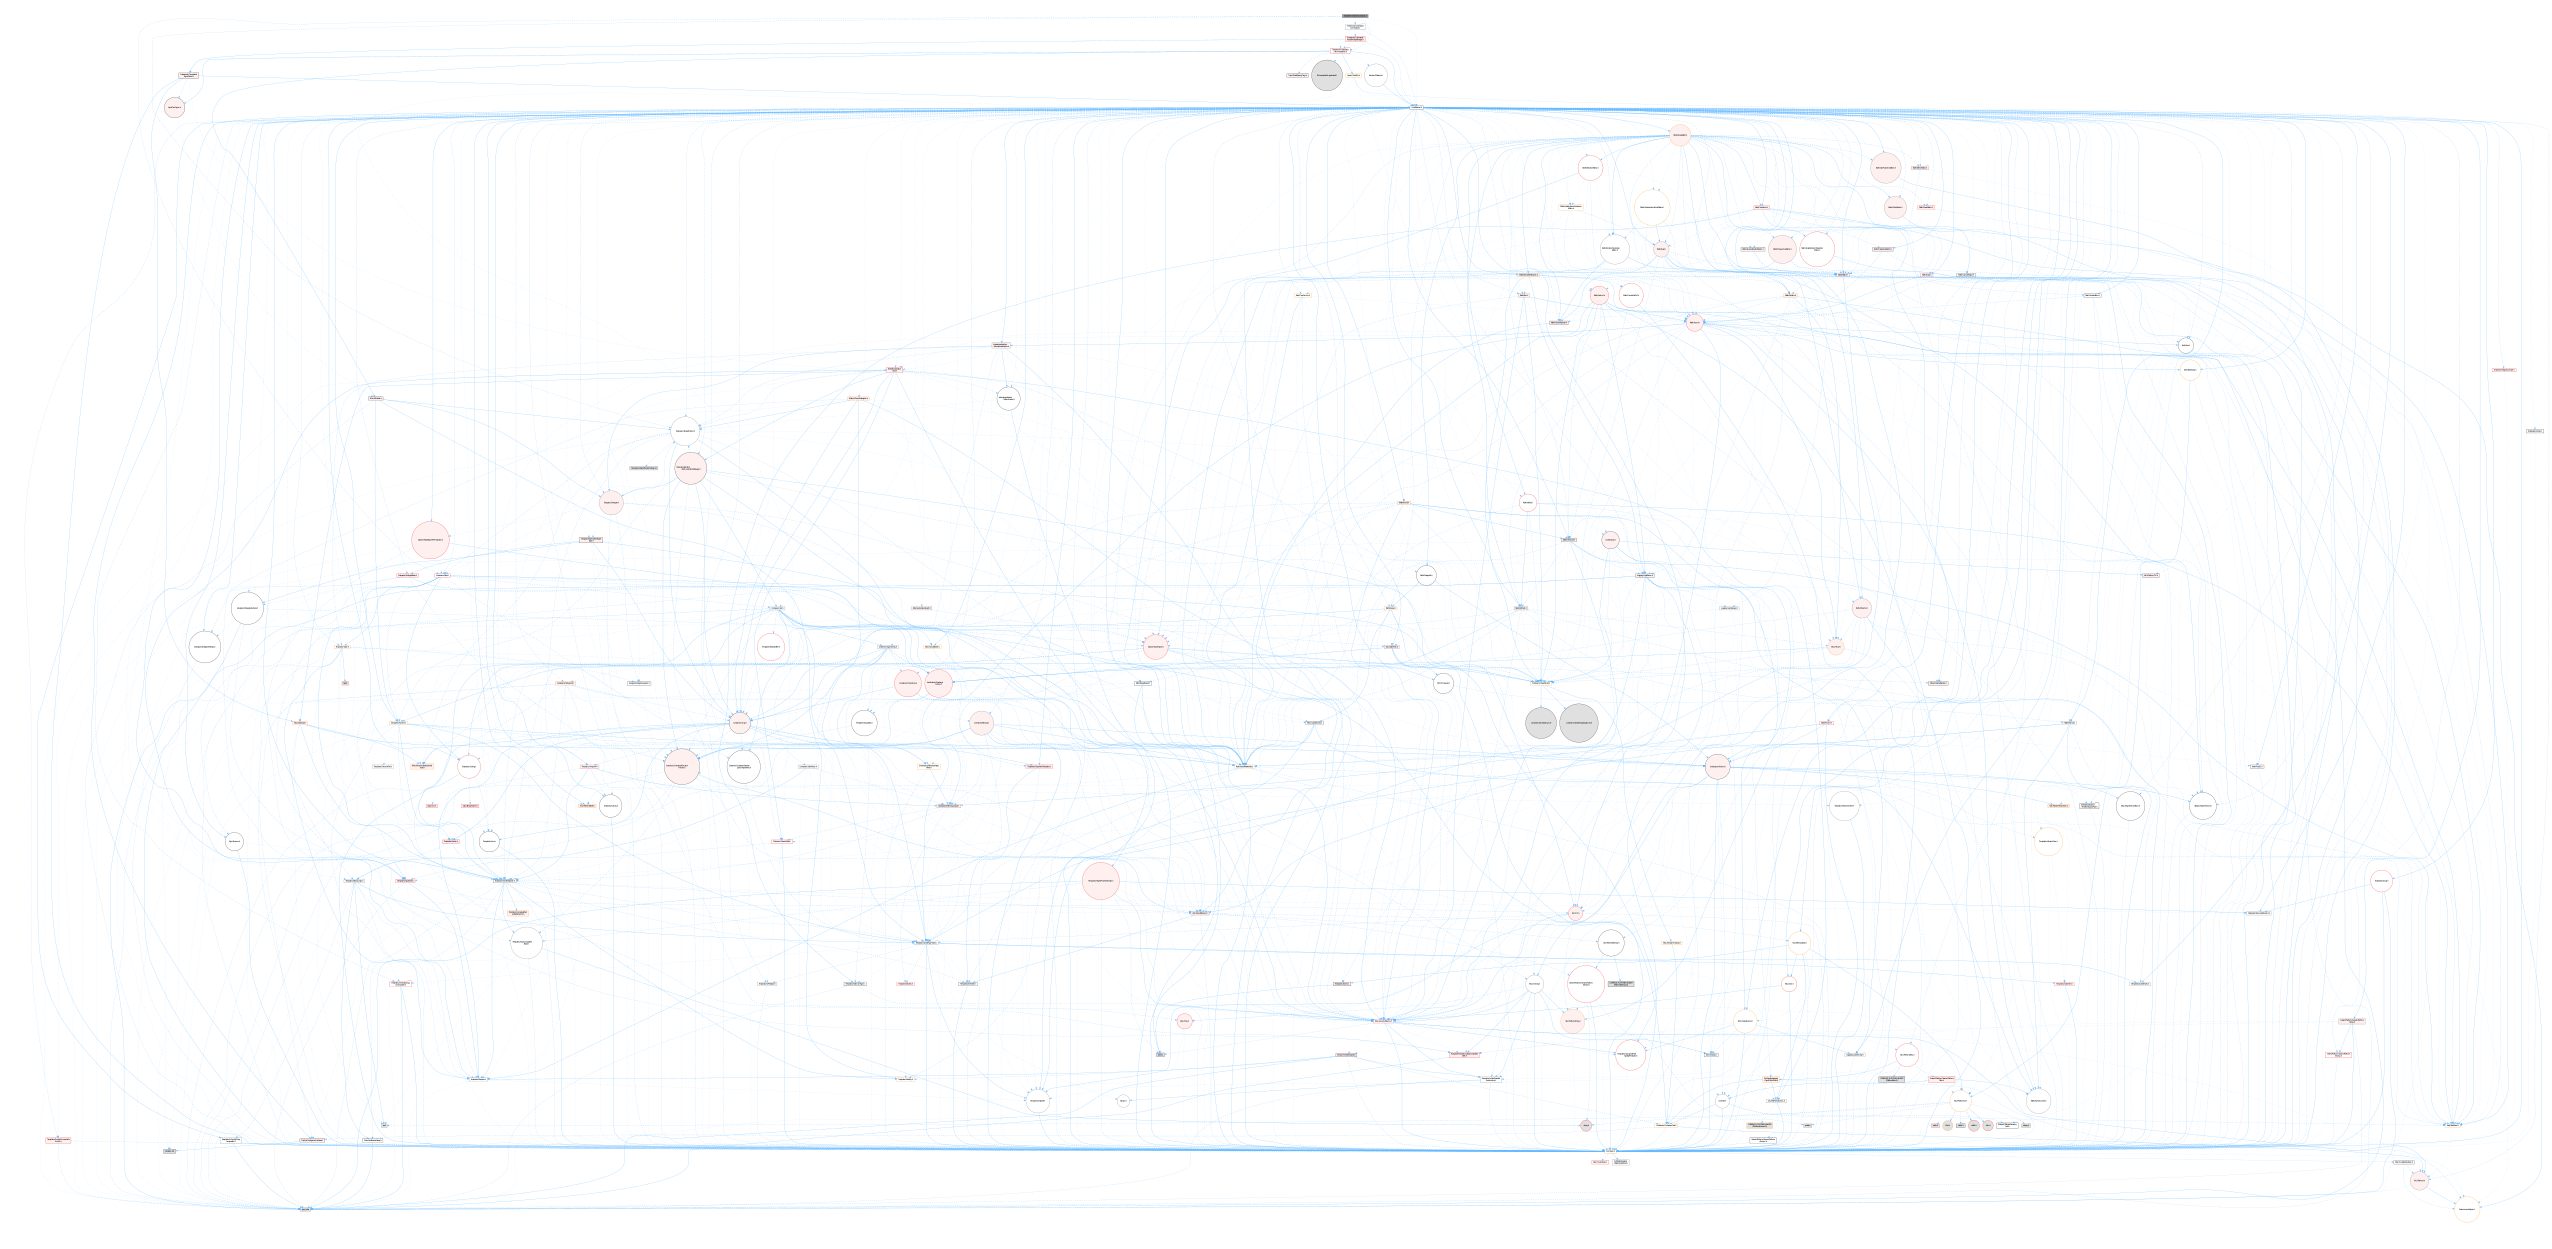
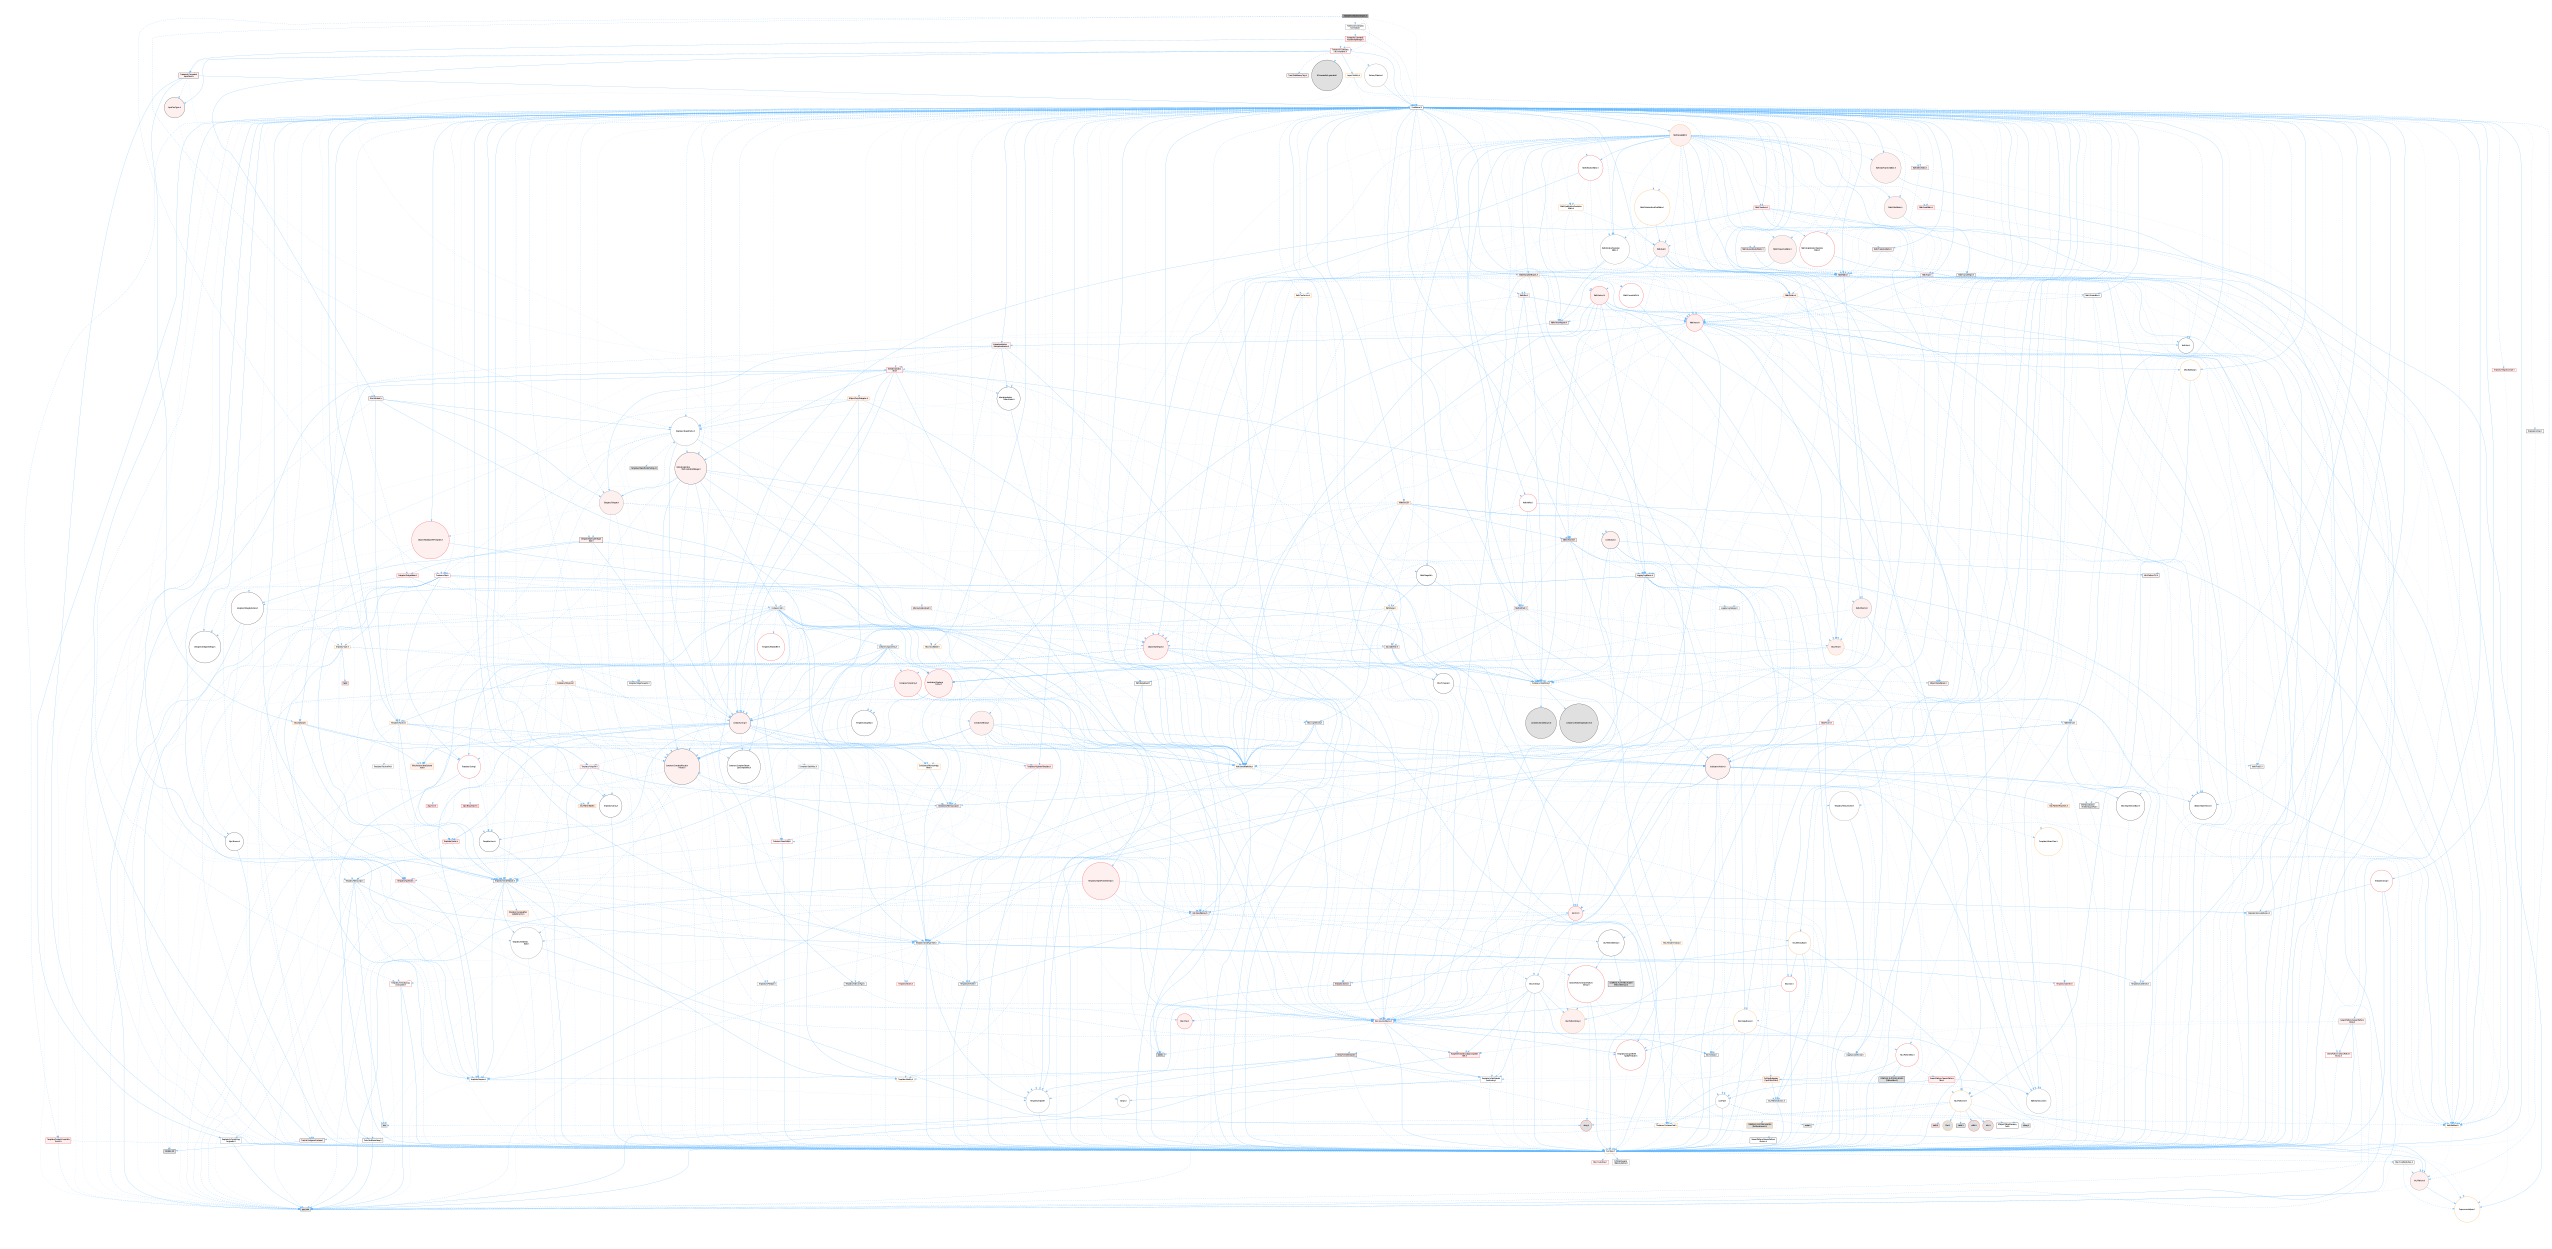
edge "Internationalization /TextLocalizationManager.h" -> "Templates/SharedPointer.h": reversed
node "Templates/TypeCompatible Bytes.h": label "Templates/TypeCompatible Bytes.h" -> "Templates/SetUtilities Bytes.h"
